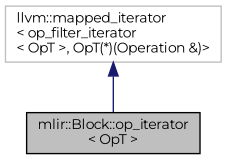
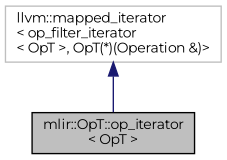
node "mlir::Block::op_iterator < OpT >": label "mlir::Block::op_iterator < OpT >" -> "mlir::OpT::op_iterator < OpT >"
